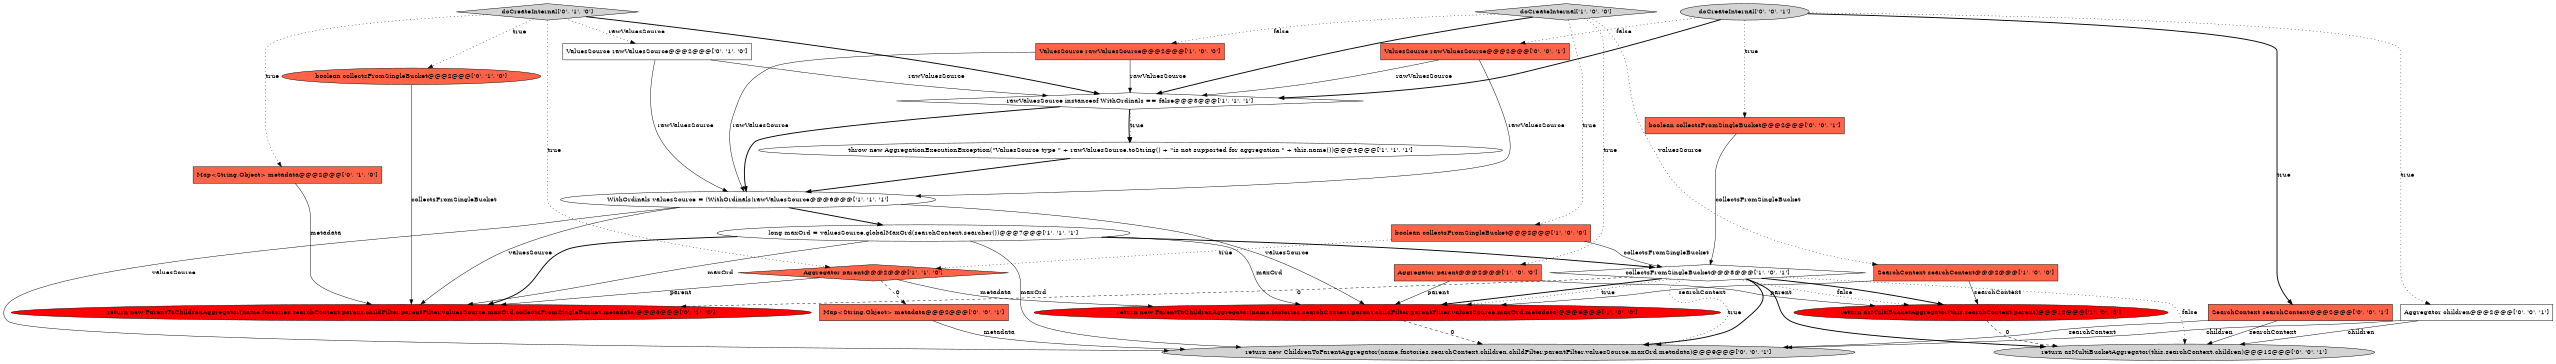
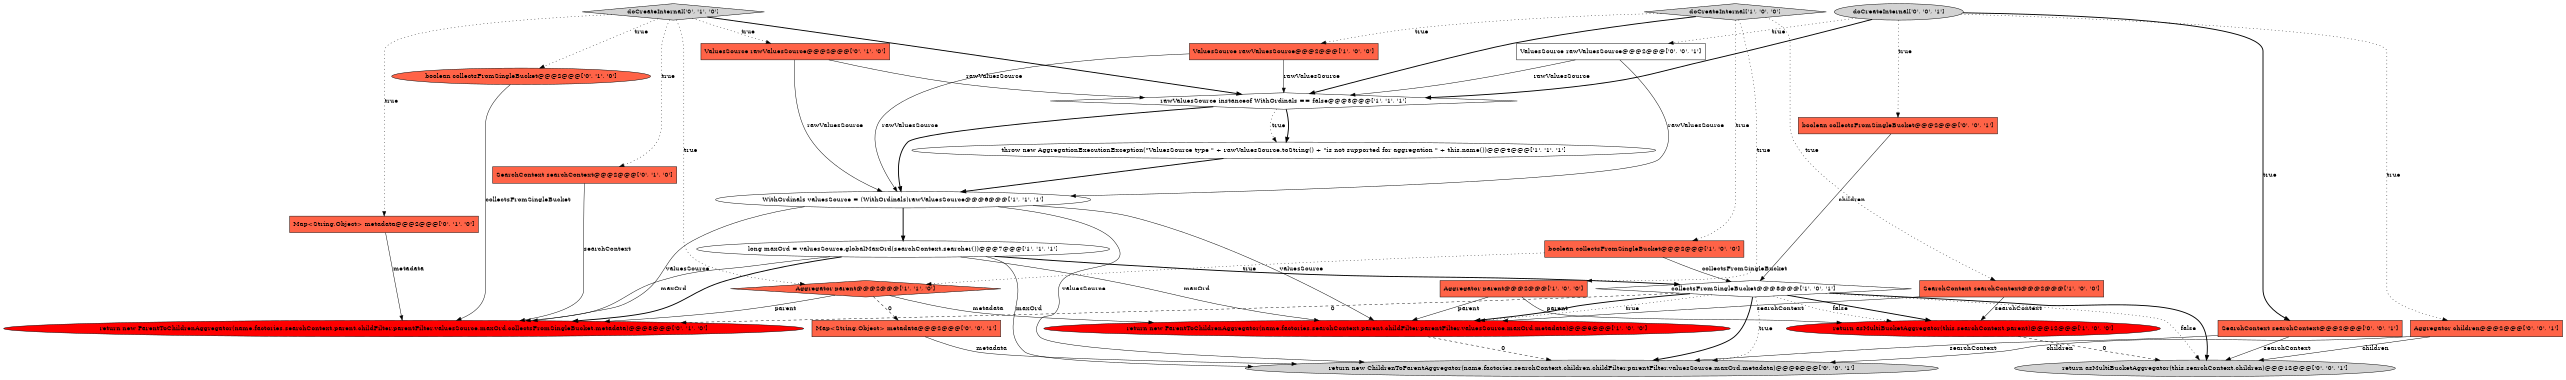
edge "doCreateInternal['0', '1', '0']" -> "ValuesSource rawValuesSource@@@2@@@['0', '1', '0']": label "rawValuesSource" -> "true"
edge "doCreateInternal['1', '0', '0']" -> "ValuesSource rawValuesSource@@@2@@@['1', '0', '0']": label "false" -> "true"
edge "doCreateInternal['0', '0', '1']" -> "ValuesSource rawValuesSource@@@2@@@['0', '0', '1']": label "false" -> "true"
node "ValuesSource rawValuesSource@@@2@@@['0', '1', '0']": fillcolor white -> tomato
node "ValuesSource rawValuesSource@@@2@@@['0', '0', '1']": fillcolor tomato -> white
edge "doCreateInternal['1', '0', '0']" -> "SearchContext searchContext@@@2@@@['1', '0', '0']": label "valuesSource" -> "true"
node "SearchContext searchContext@@@2@@@['0', '1', '0']": added
edge "boolean collectsFromSingleBucket@@@2@@@['0', '0', '1']" -> "collectsFromSingleBucket@@@8@@@['1', '0', '1']": label "collectsFromSingleBucket" -> "children"
node "Aggregator children@@@2@@@['0', '0', '1']": fillcolor white -> tomato
